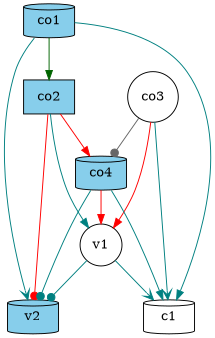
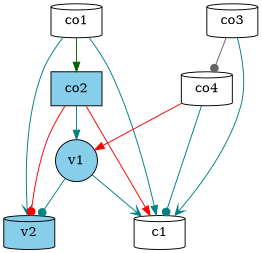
node "co1": fillcolor skyblue -> white
node "co3": shape circle -> cylinder
edge "co2" -> "co4": now "co2" -> "c1"
node "co4": fillcolor skyblue -> white
edge "co3" -> "v1": removed
edge "co4" -> "c1": arrowhead normal -> dot
edge "co4" -> "v2": removed
node "v1": fillcolor white -> skyblue
